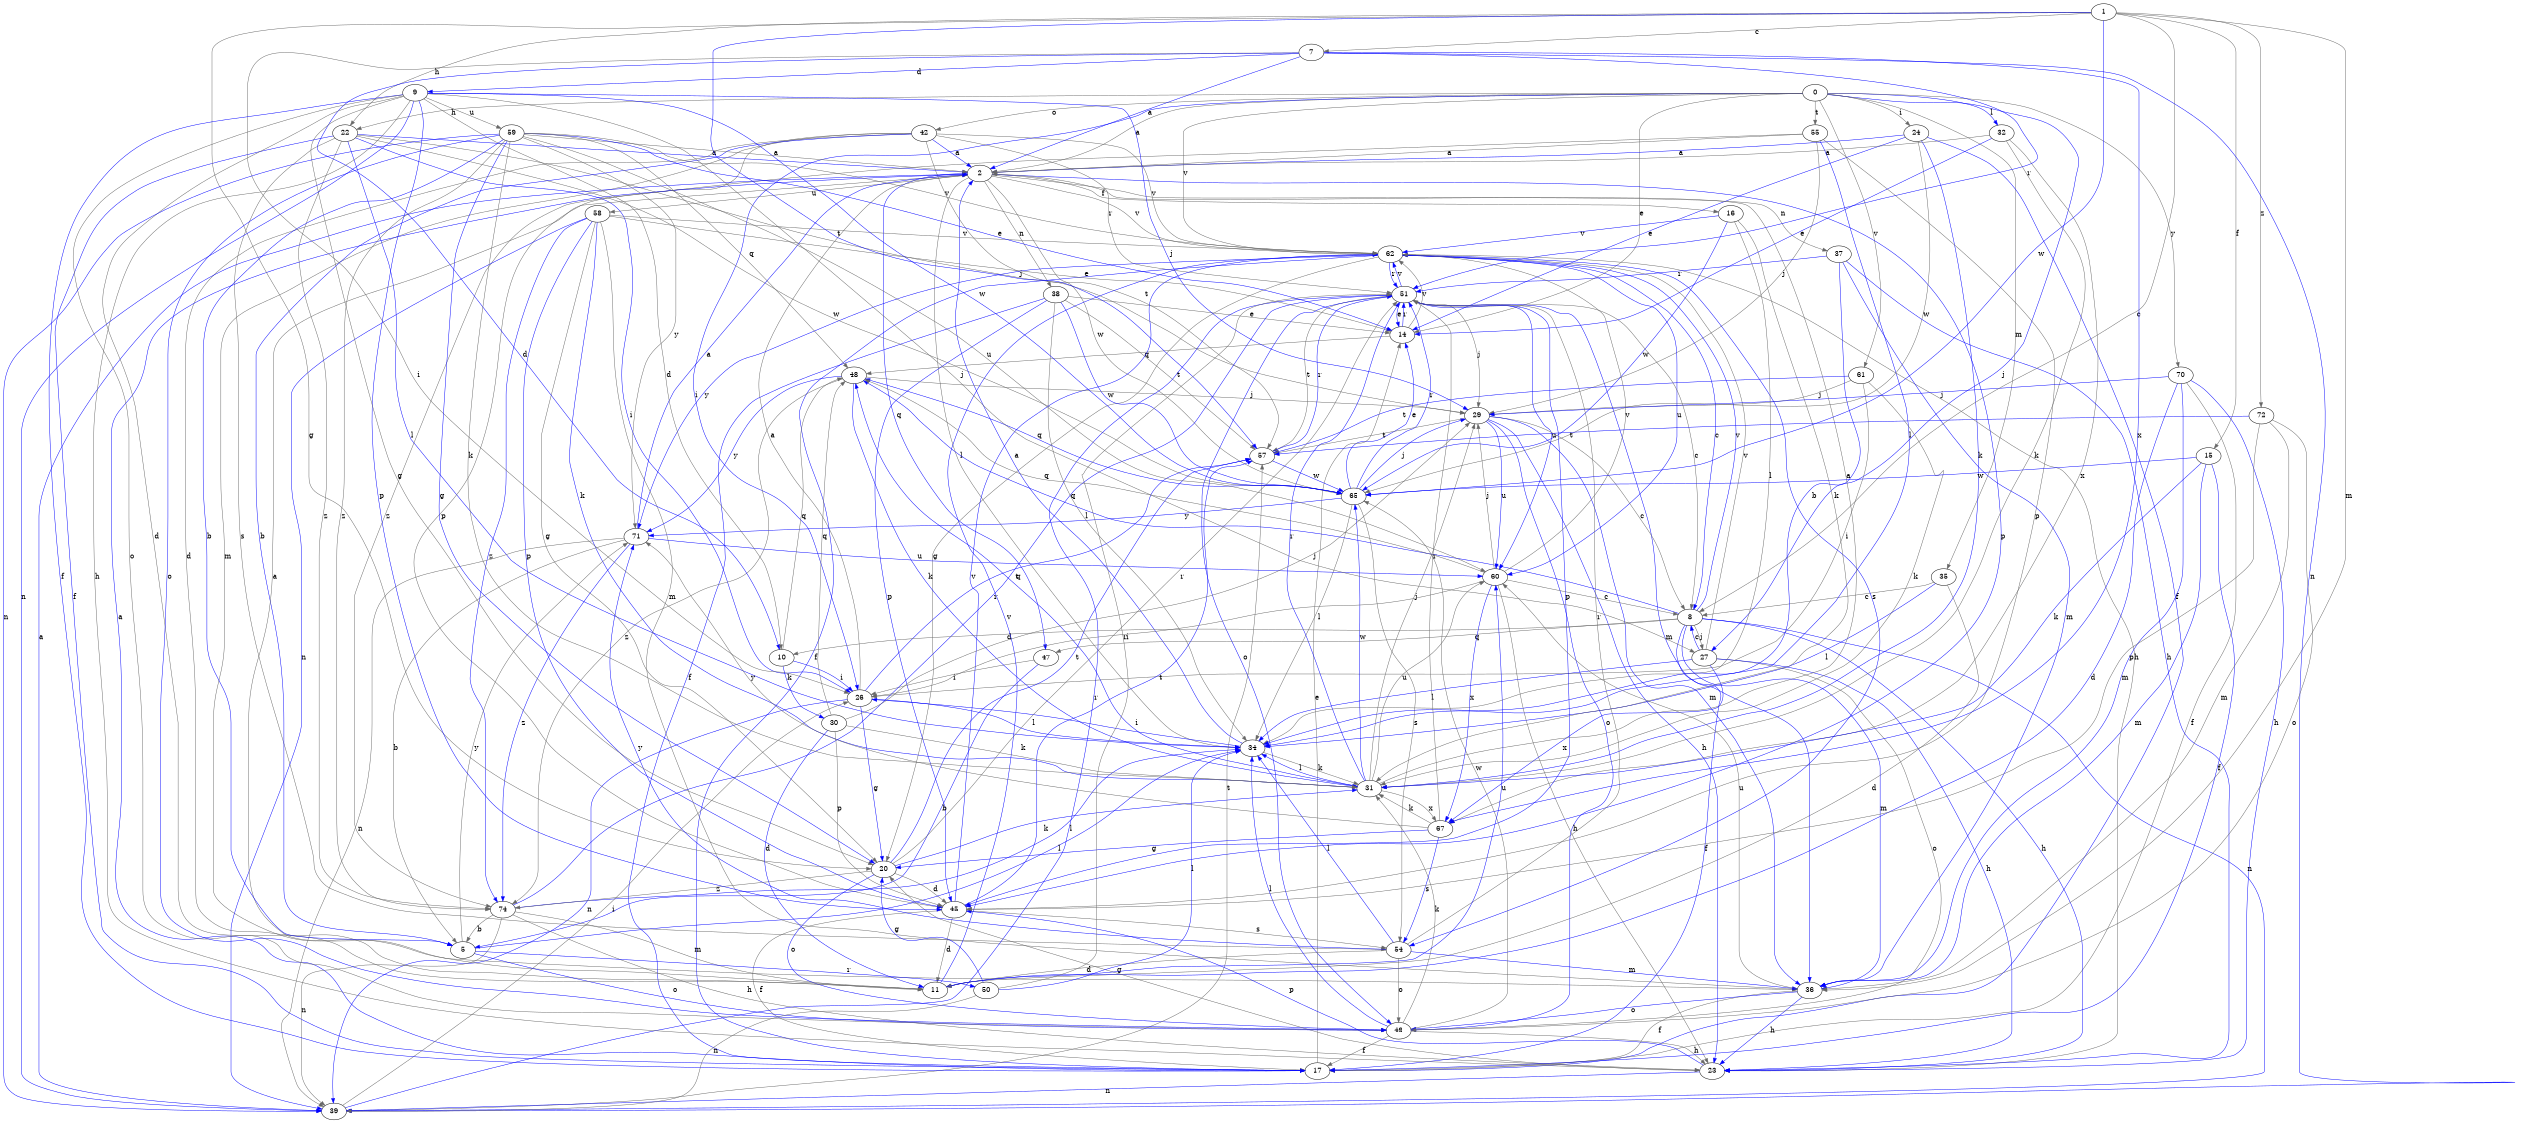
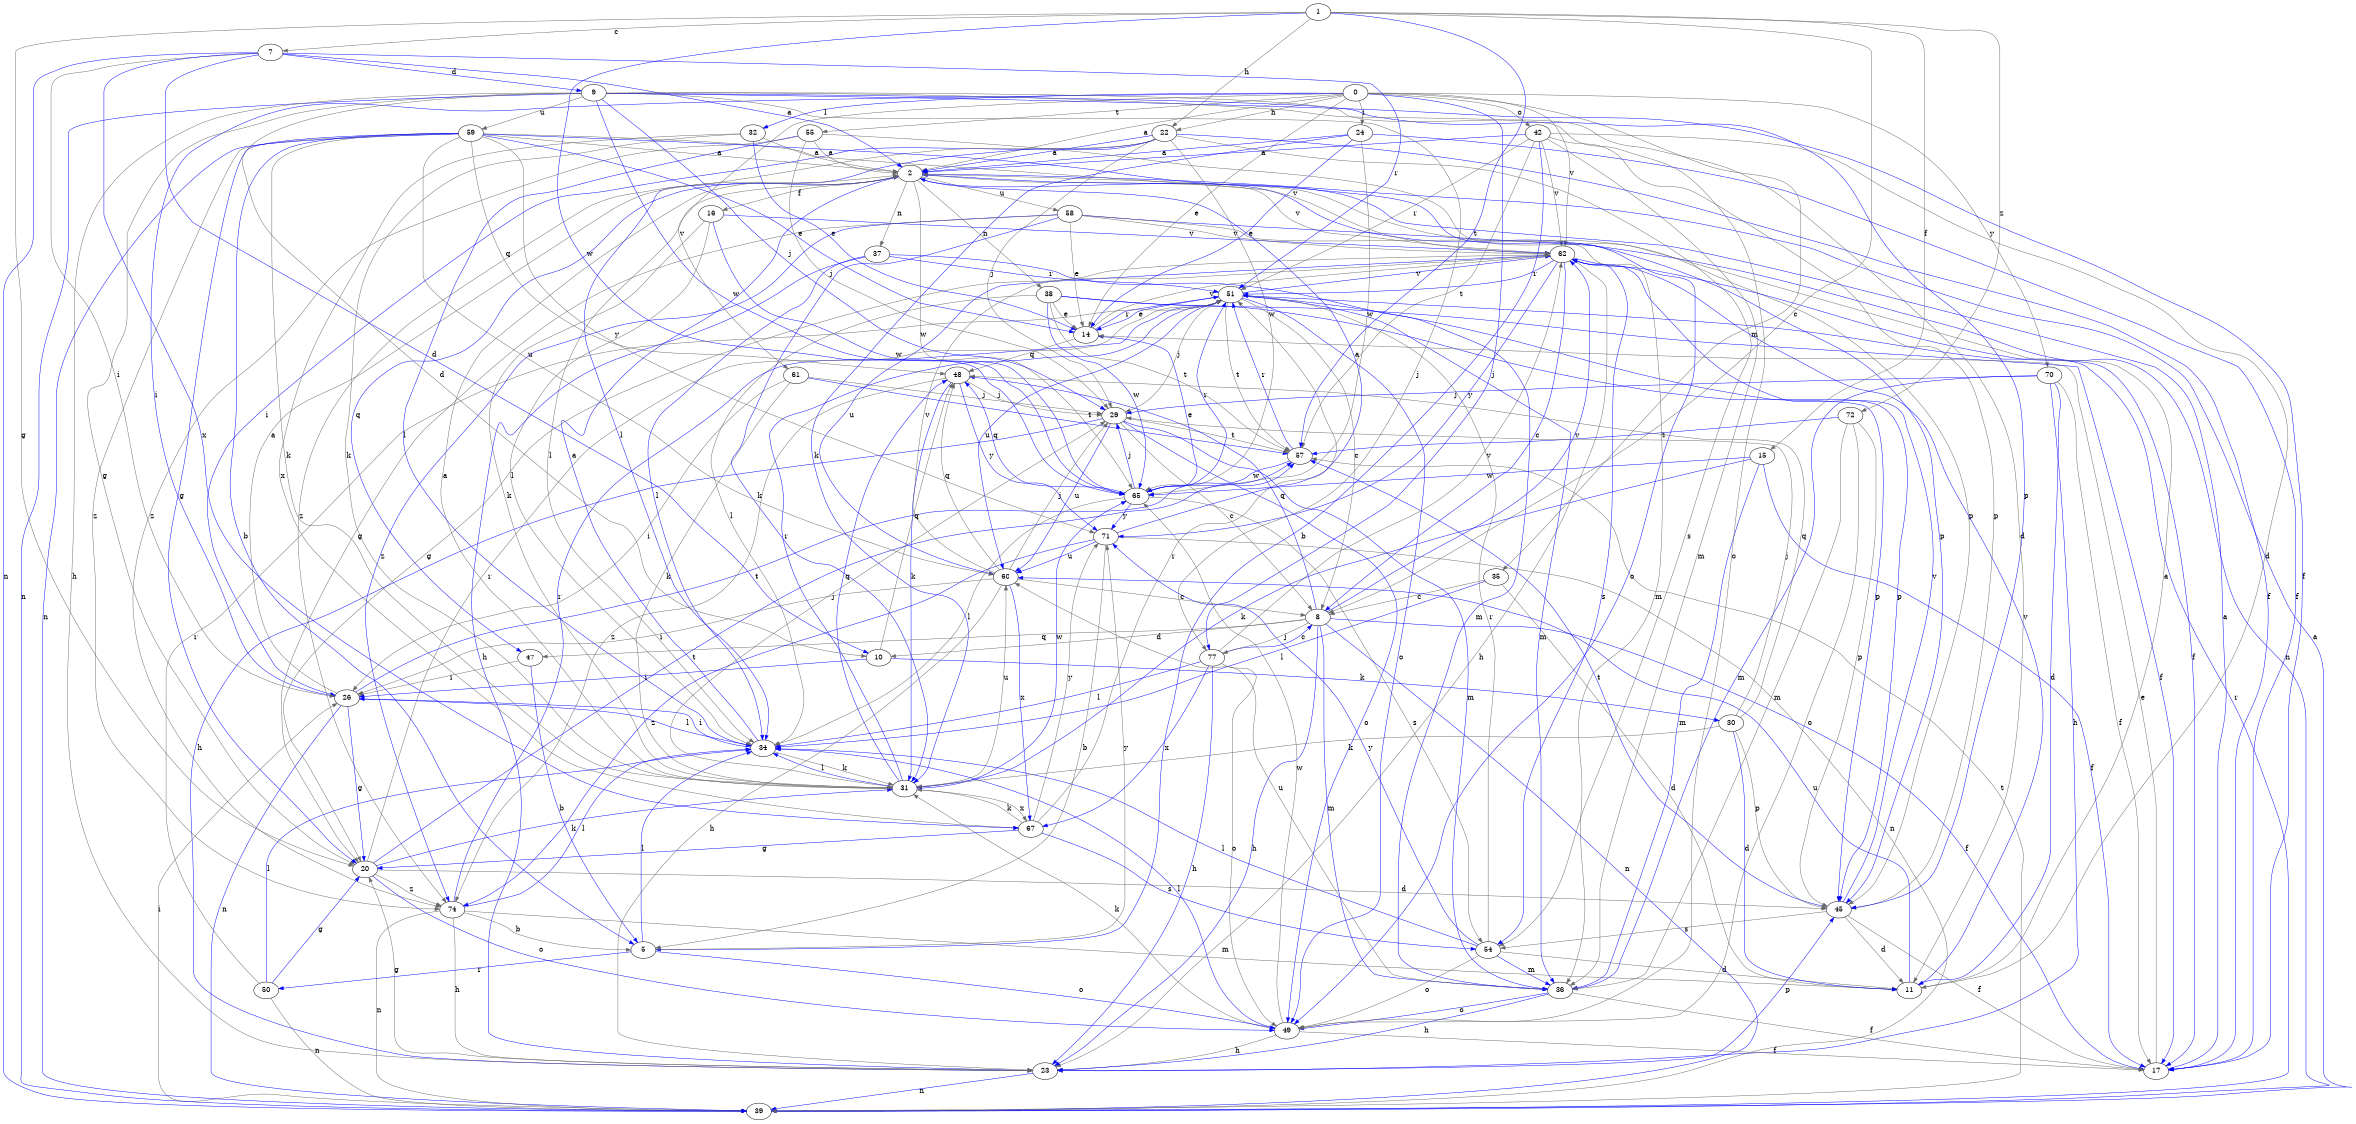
edge "37" -> "34": label "b" -> "l"
edge "1" -> "36": removed, label "m"
node "27": label "27" -> "77"
edge "58" -> "45": removed, label "p"
